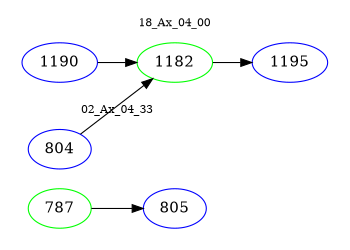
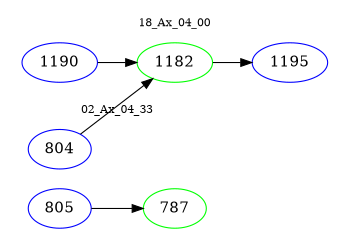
edge "787" -> "805": reversed
